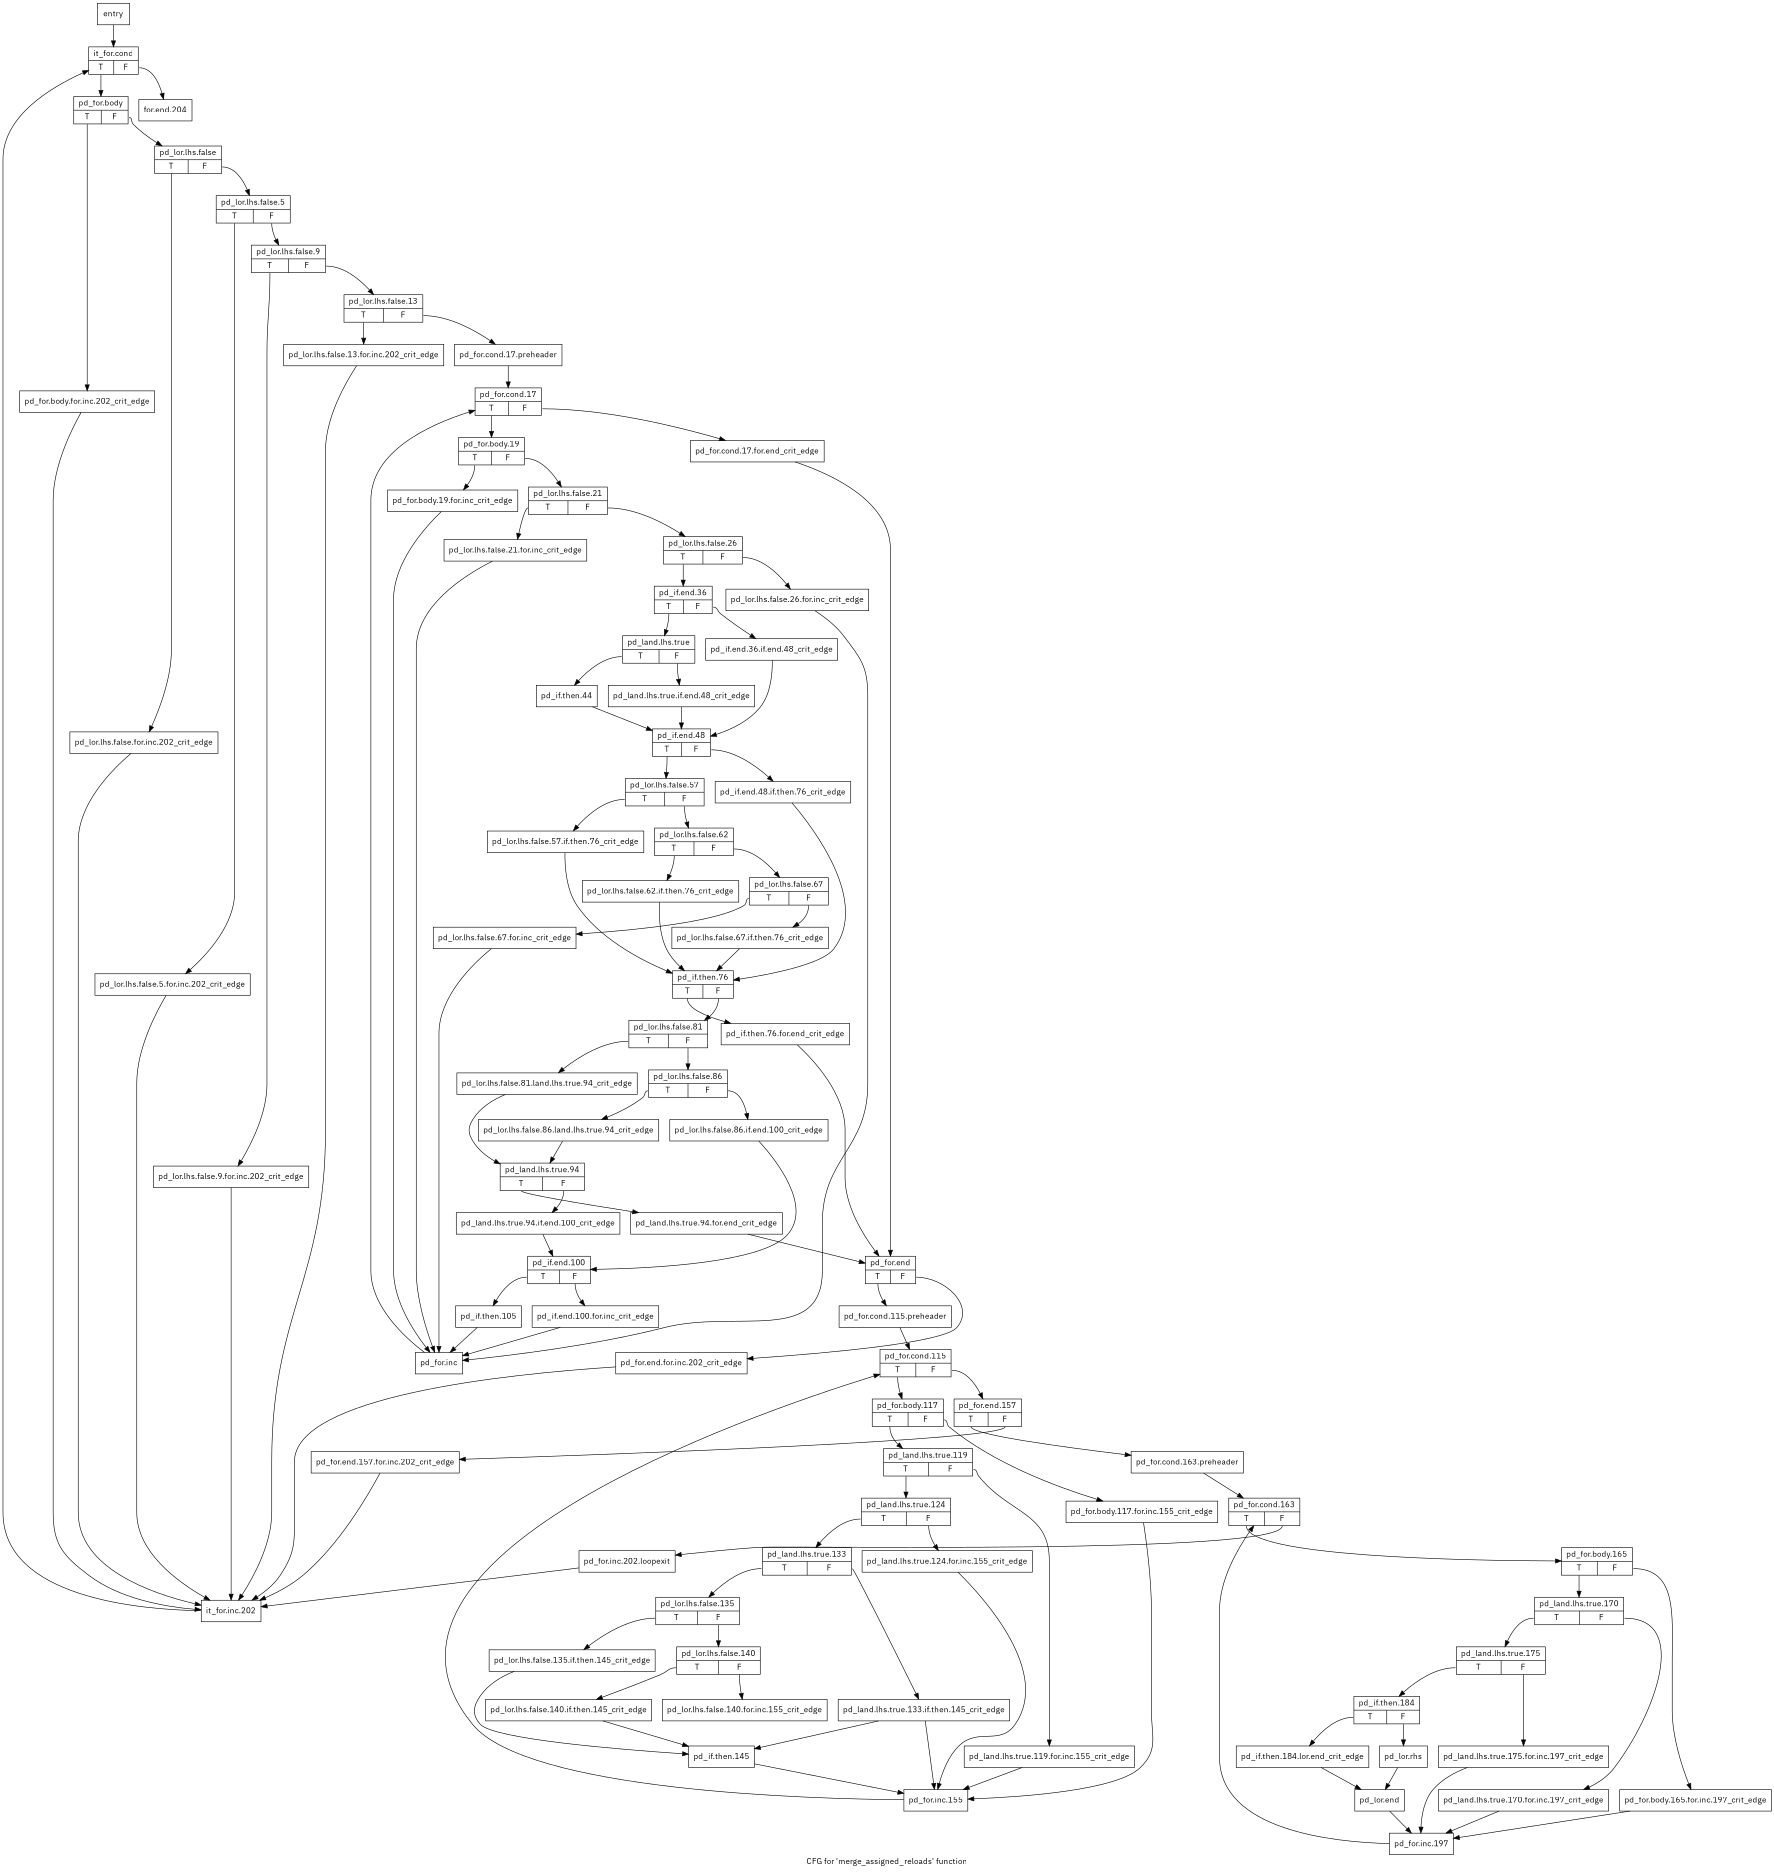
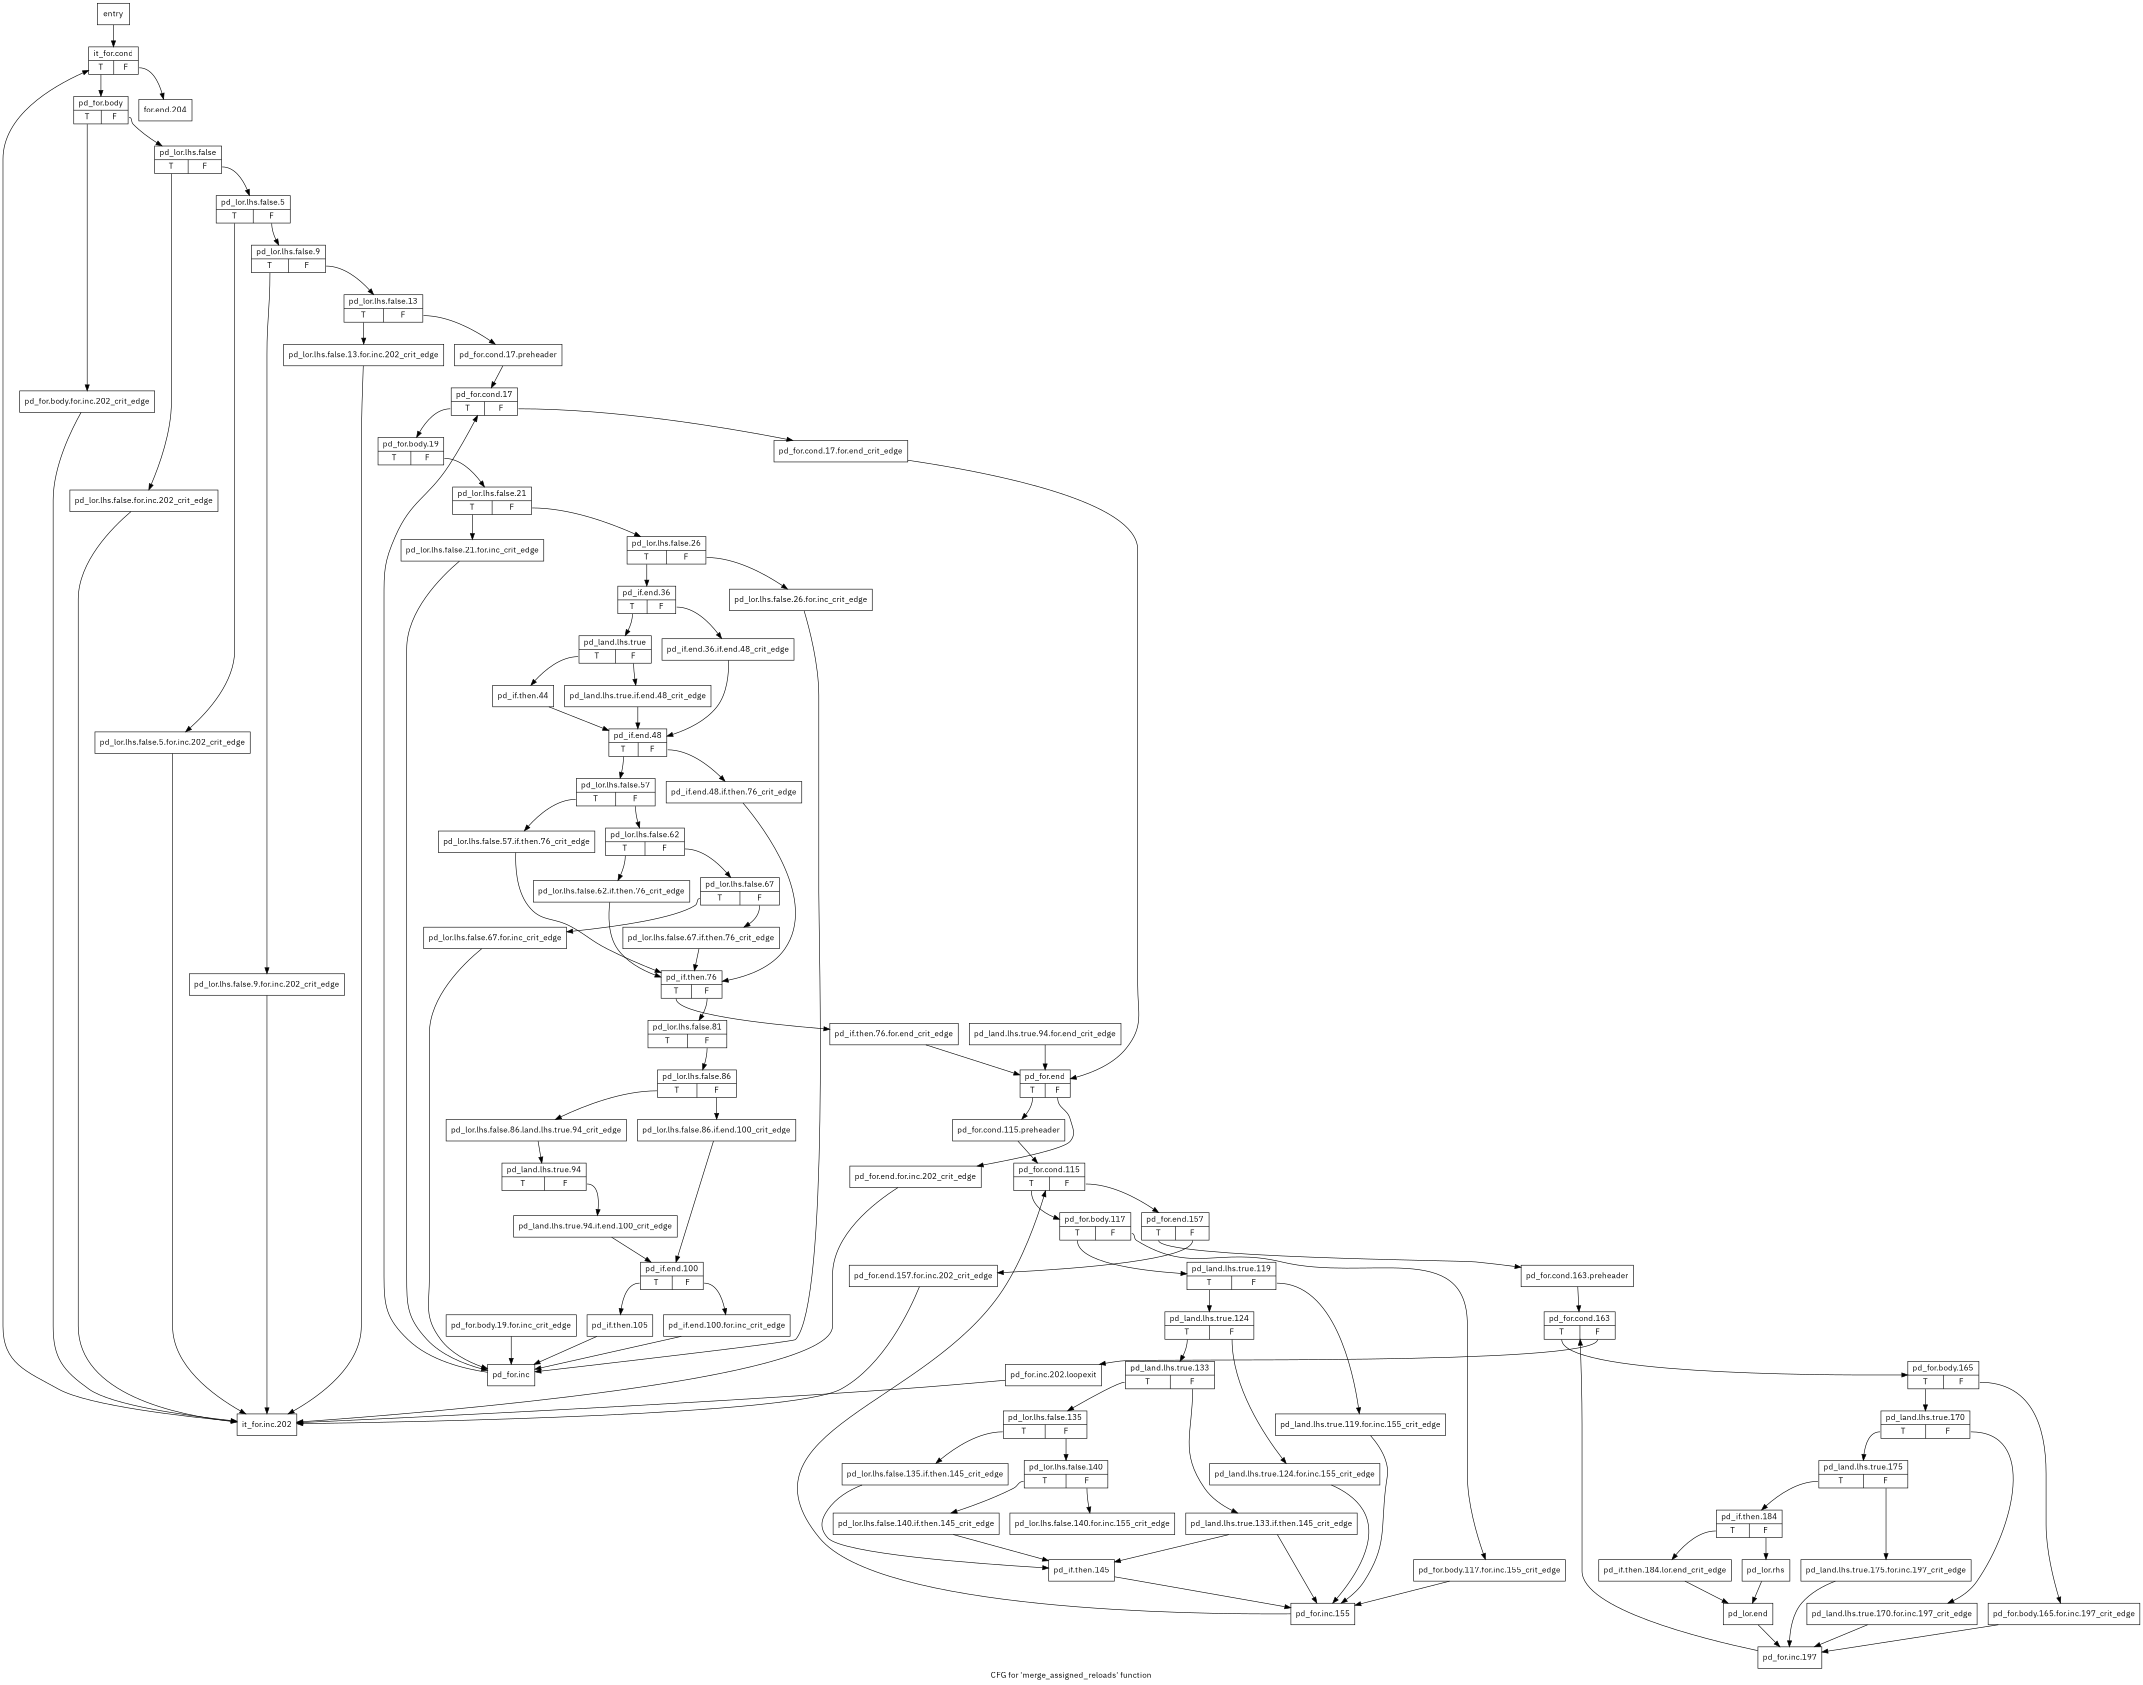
edge "pd_for.body.19" -> "pd_for.body.19.for.inc_crit_edge": removed
node "pd_lor.lhs.false.81.land.lhs.true.94_crit_edge": removed
edge "pd_land.lhs.true.94" -> "pd_land.lhs.true.94.for.end_crit_edge": removed
